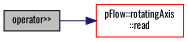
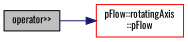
node "pFlow::rotatingAxis ::read": label "pFlow::rotatingAxis ::read" -> "pFlow::rotatingAxis ::pFlow"
